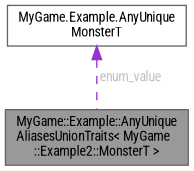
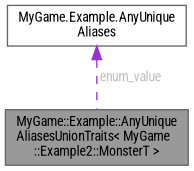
node "MyGame.Example.AnyUnique MonsterT": label "MyGame.Example.AnyUnique MonsterT" -> "MyGame.Example.AnyUnique Aliases"
